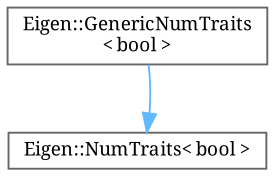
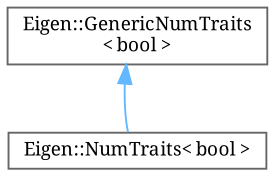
edge "Eigen::GenericNumTraits < bool >" -> "Eigen::NumTraits< bool >": reversed
